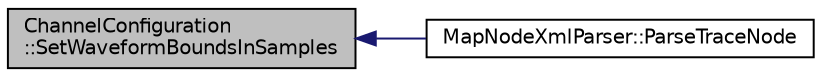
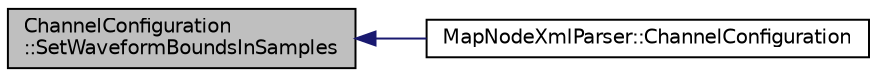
node "MapNodeXmlParser::ParseTraceNode": label "MapNodeXmlParser::ParseTraceNode" -> "MapNodeXmlParser::ChannelConfiguration"
